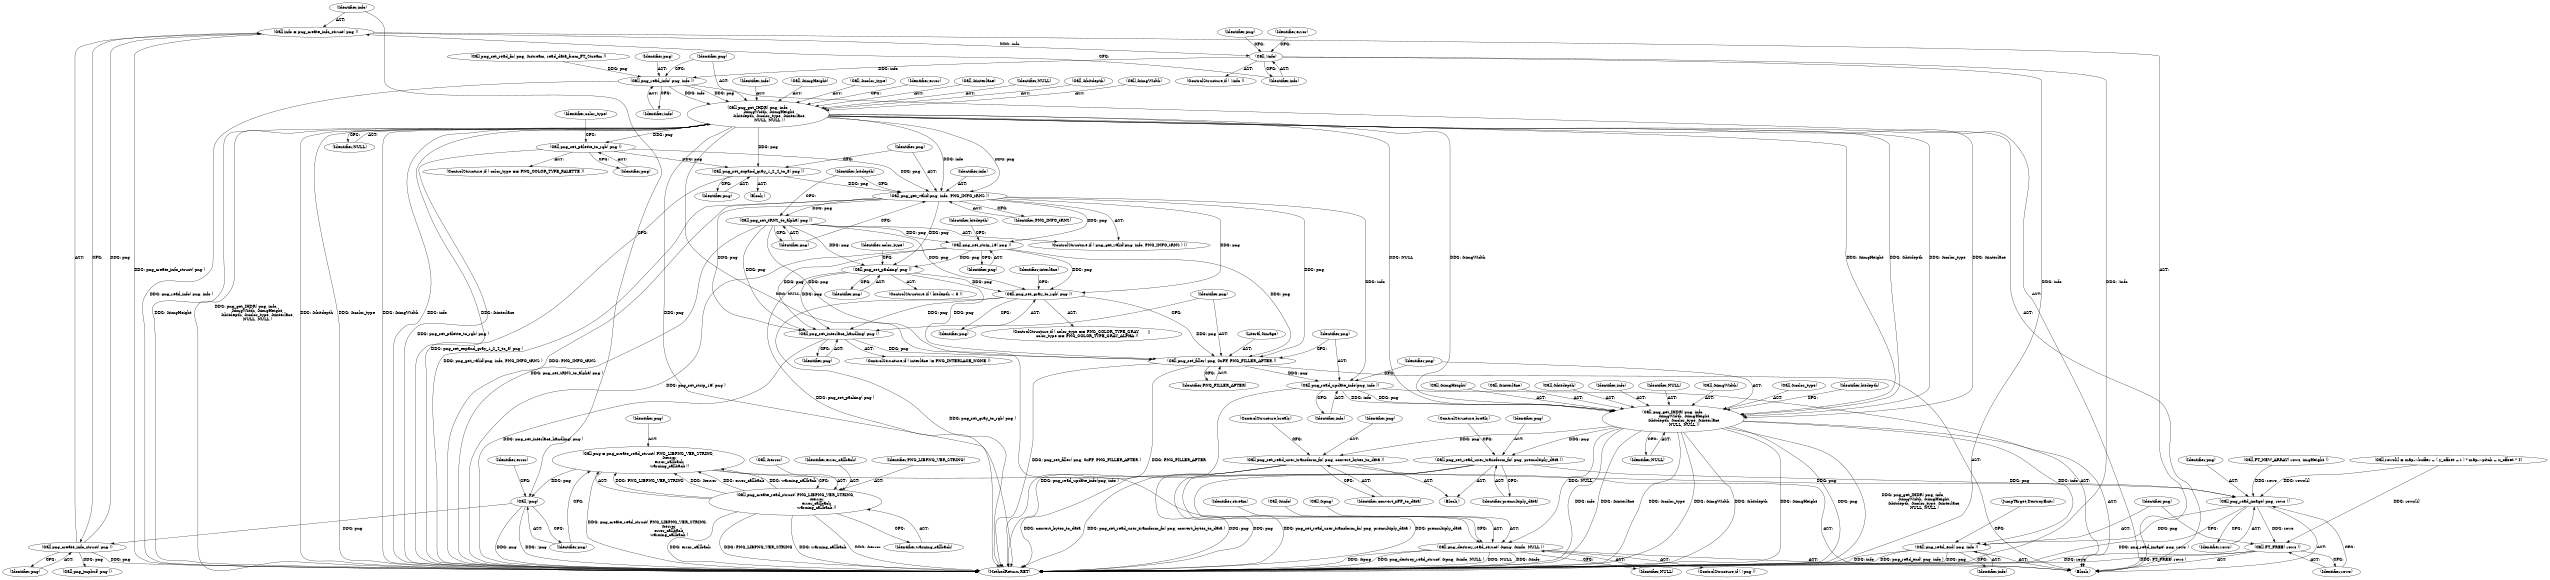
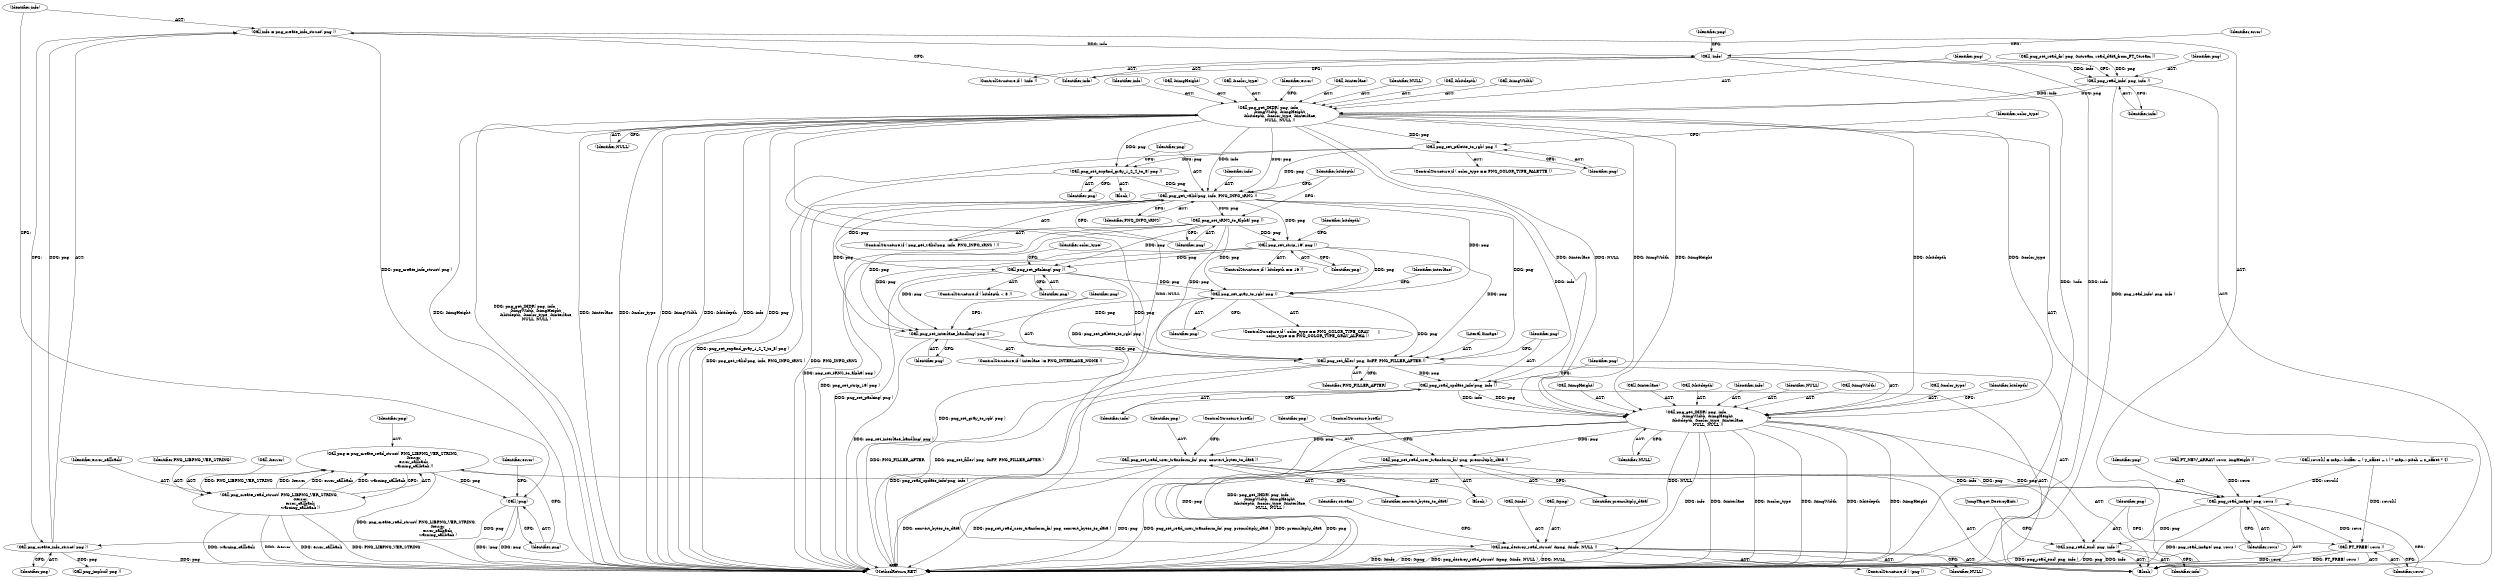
node "(ControlStructure,if ( bitdepth == 16 ))": added
node "(Identifier,convert_xFF_to_data)": label "(Identifier,convert_xFF_to_data)" -> "(Identifier,convert_bytes_to_data)"
node "(Identifier,warning_callback)": removed
